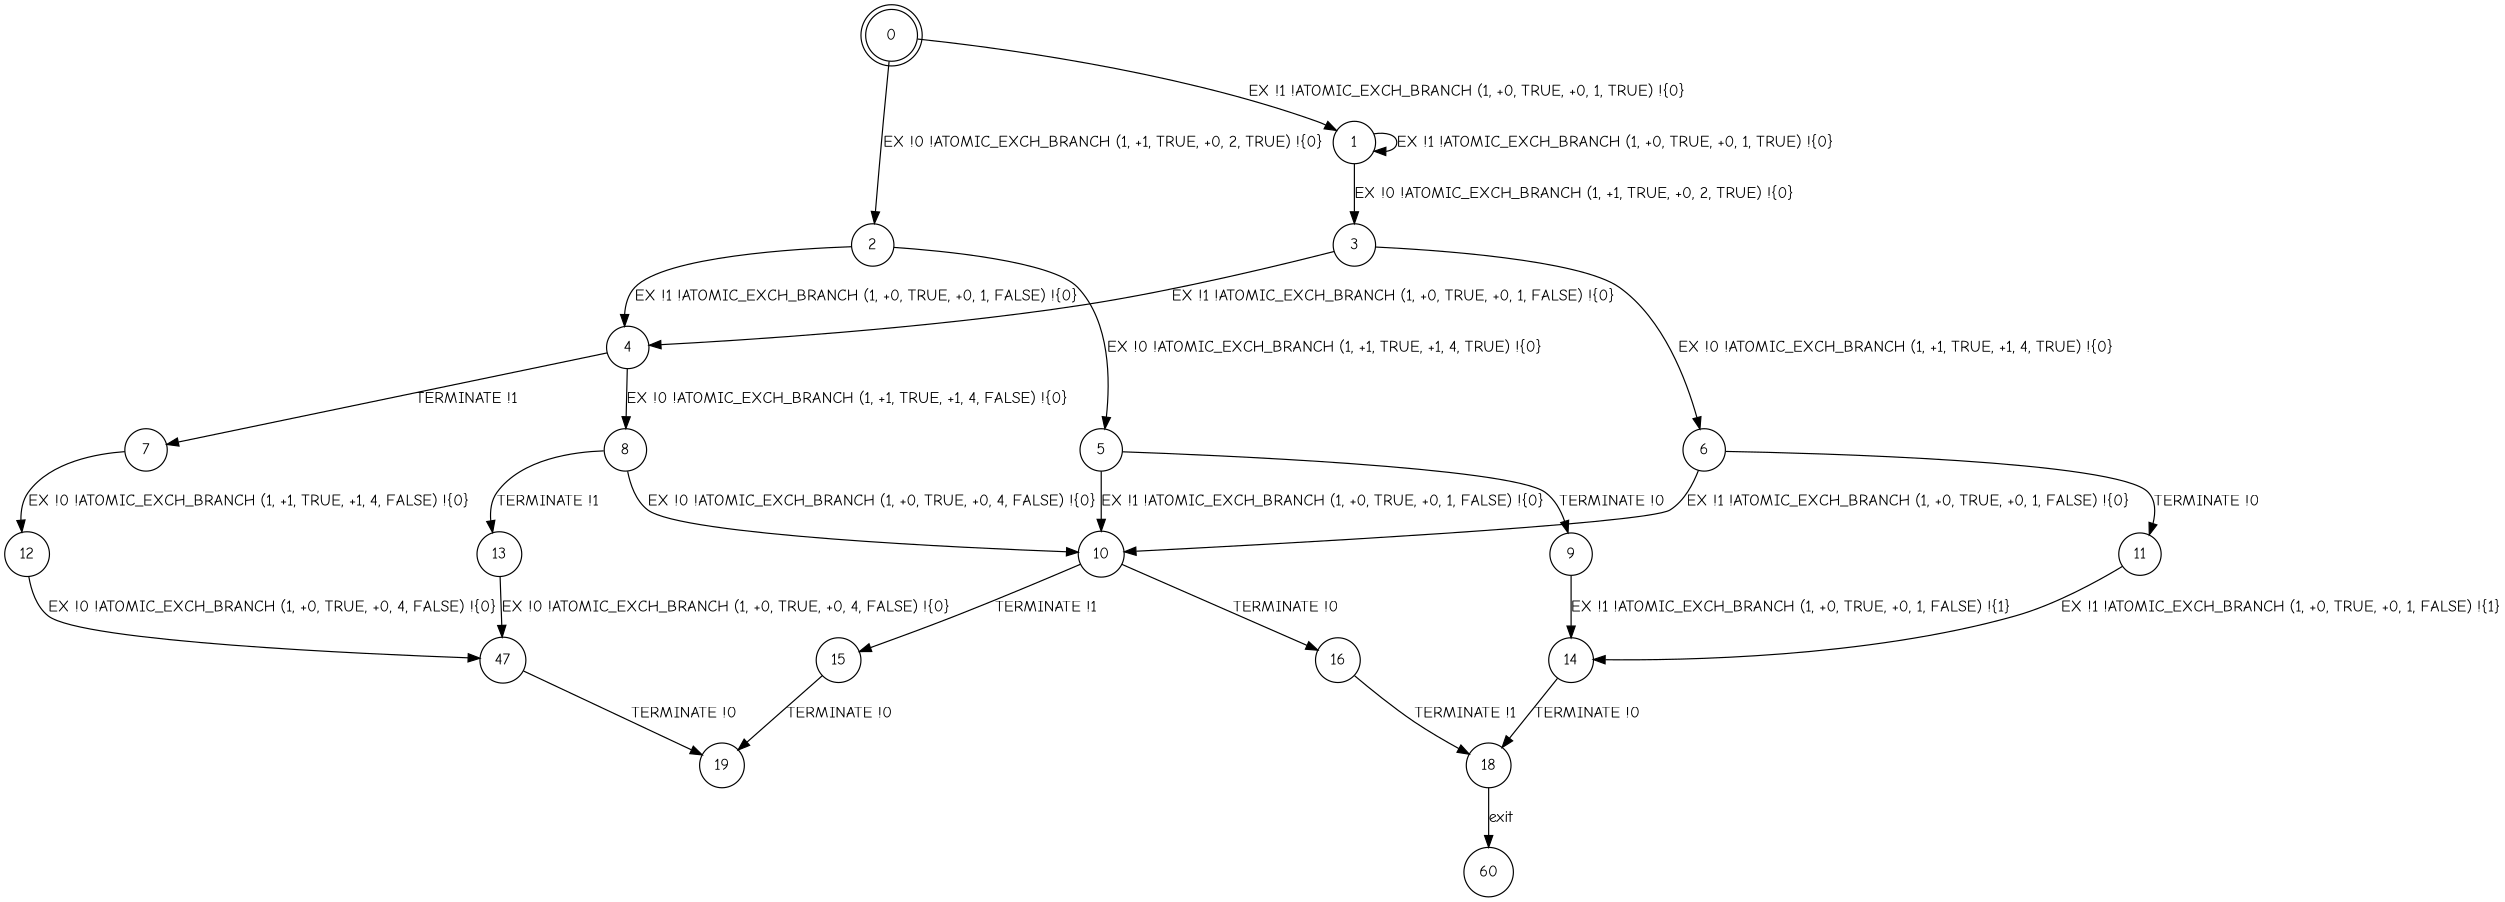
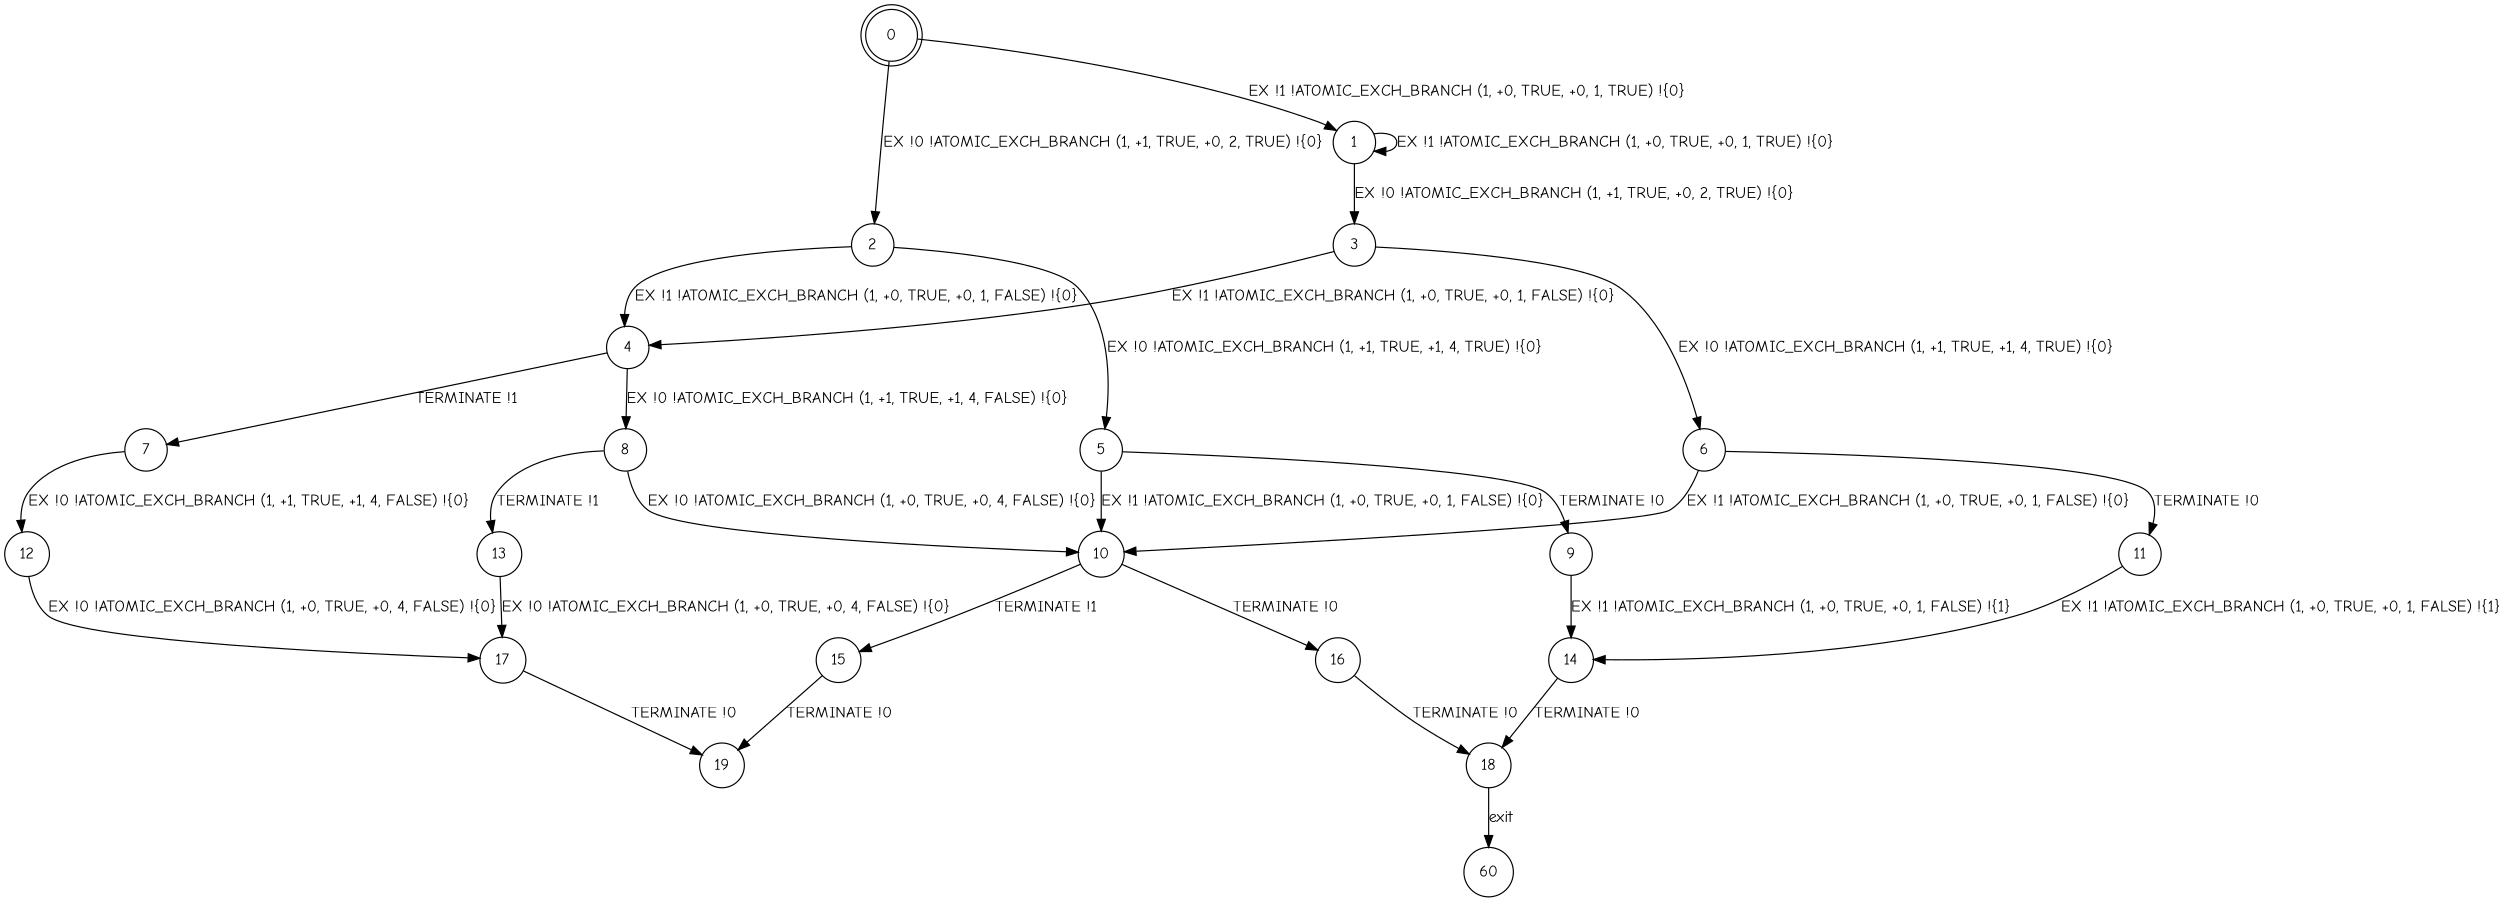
node "47": label "47" -> "17"
edge "16" -> "18": label "TERMINATE !1" -> "TERMINATE !0"
